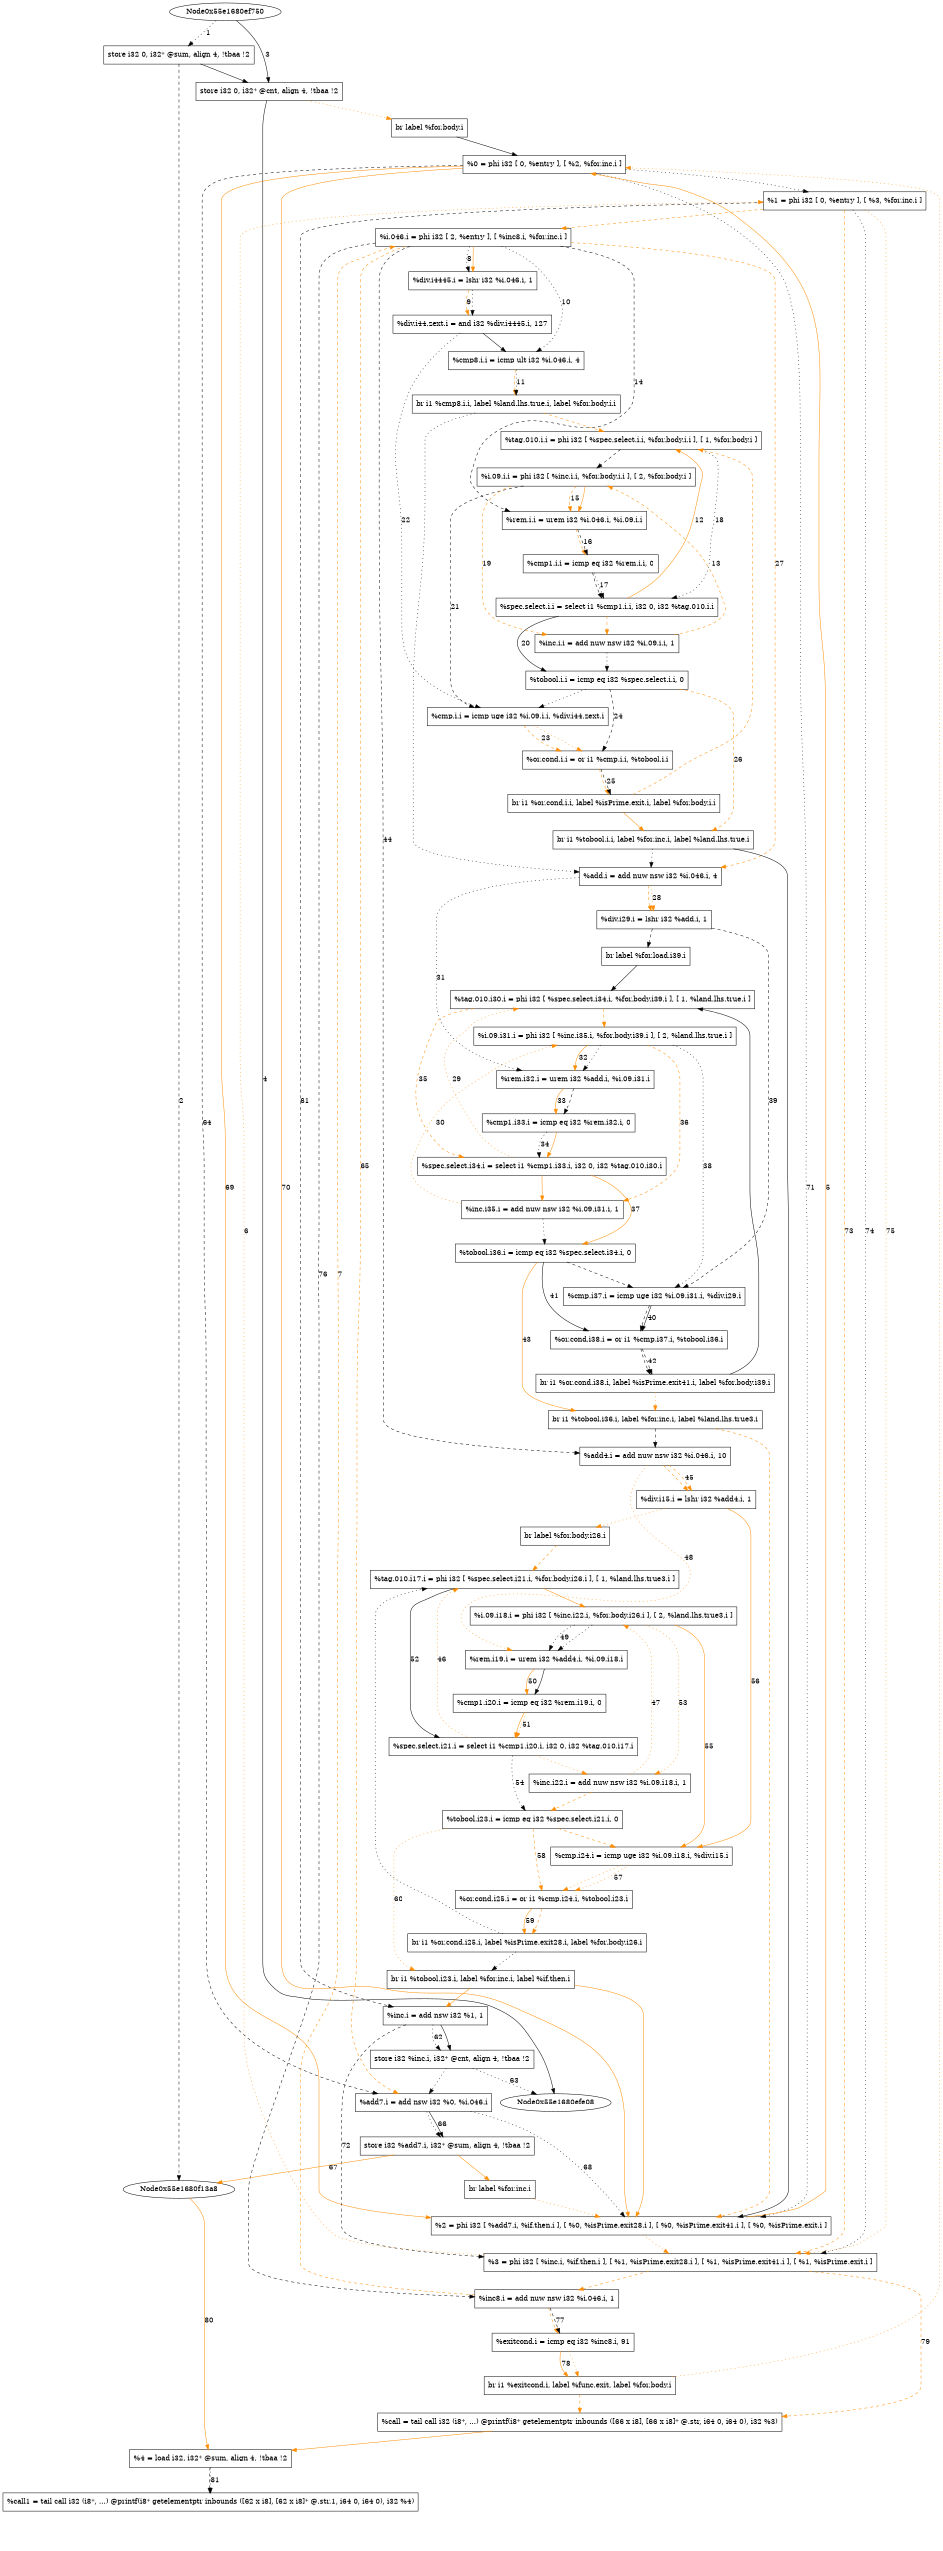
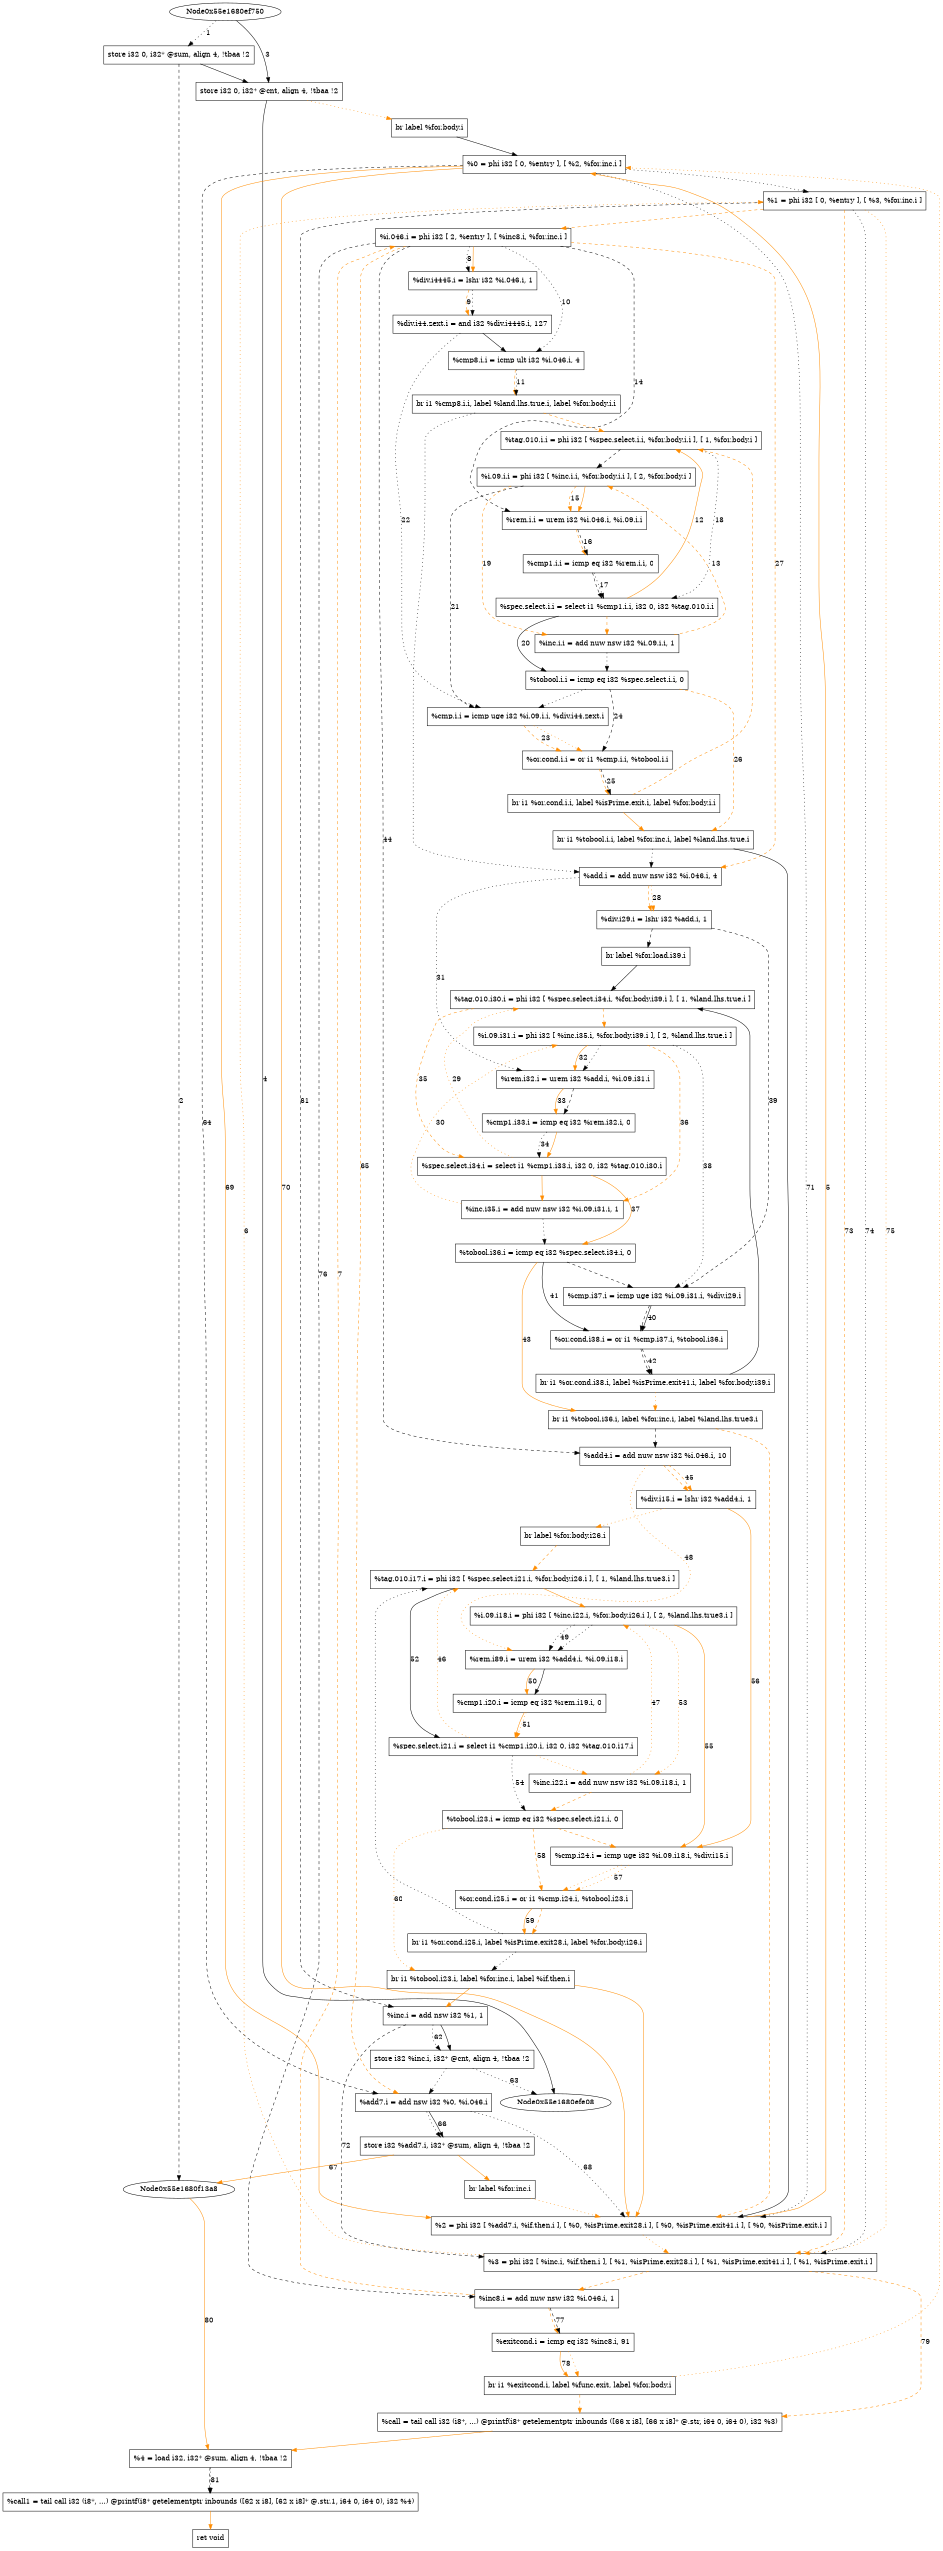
node "%rem.i19.i = urem i32 %add4.i, %i.09.i18.i": label "%rem.i19.i = urem i32 %add4.i, %i.09.i18.i" -> "%rem.i89.i = urem i32 %add4.i, %i.09.i18.i"
node "ret void": added
